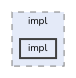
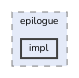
cluster "impl": label "impl" -> "epilogue"
